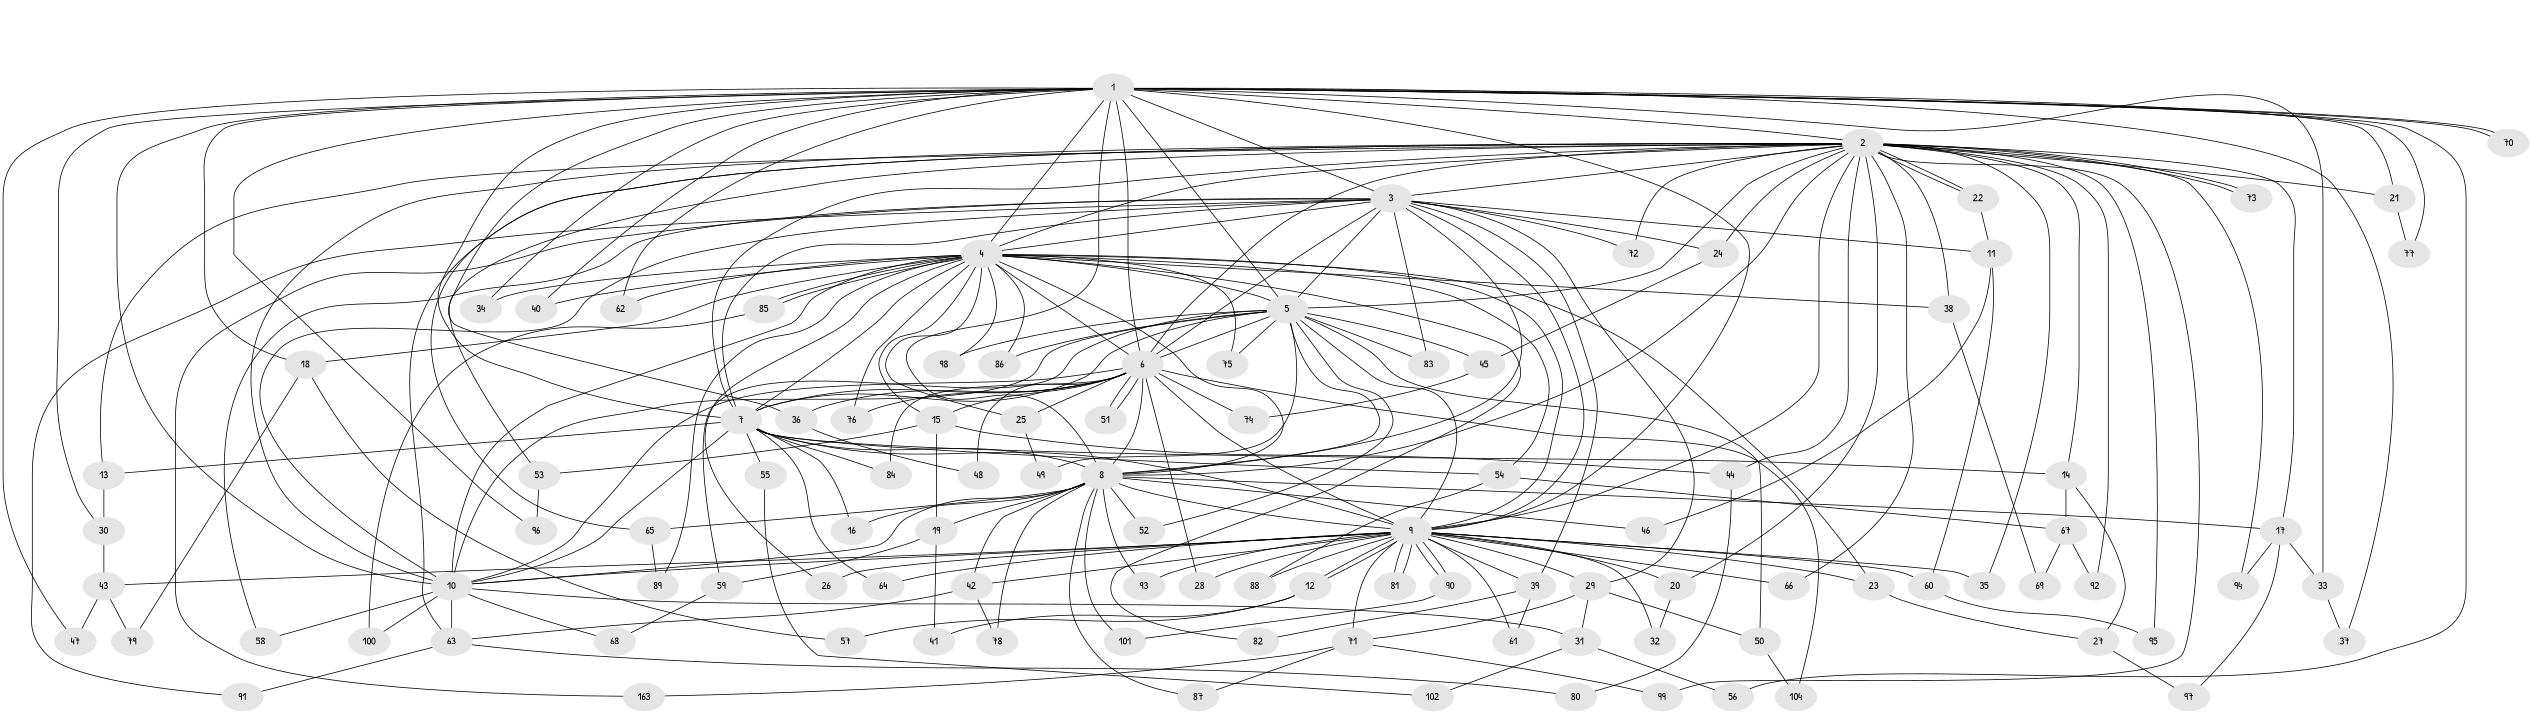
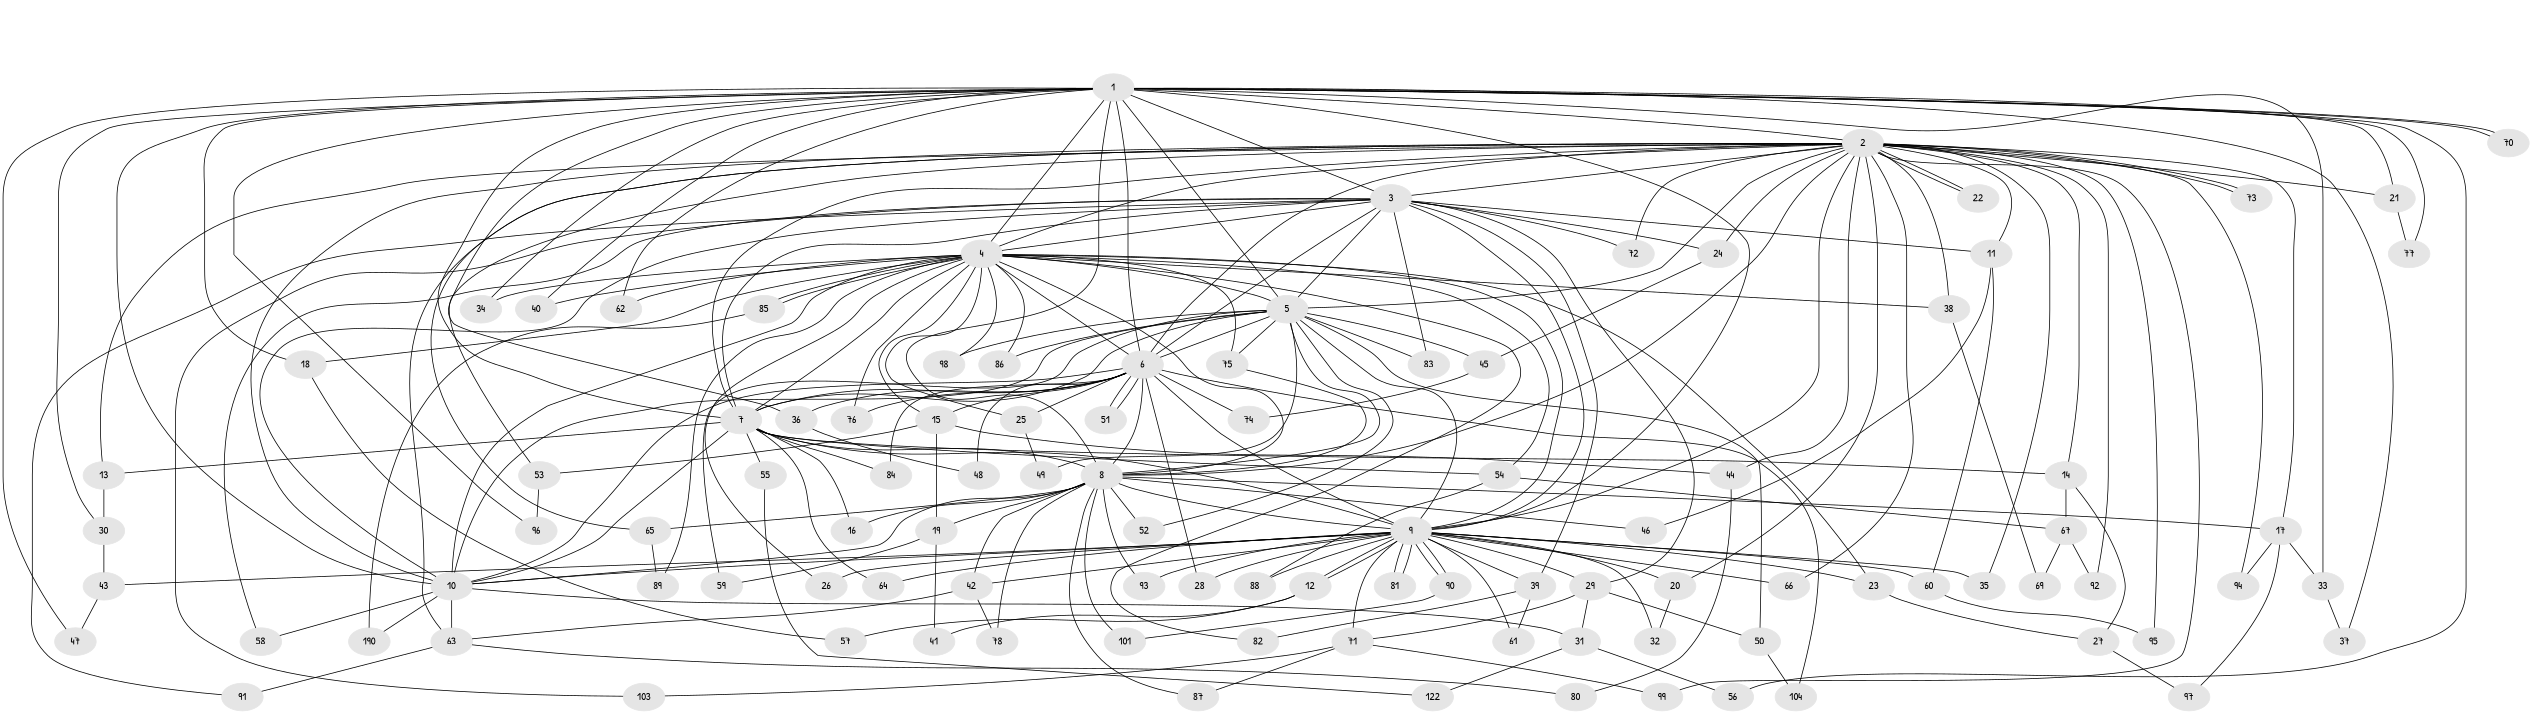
edge "22" -- "11": now "2" -- "11"
edge "3" -- "8": now "75" -- "8"
node "79": removed
node "100": label "100" -> "190"
node "68": removed
node "163": label "163" -> "103"
node "102": label "102" -> "122"
